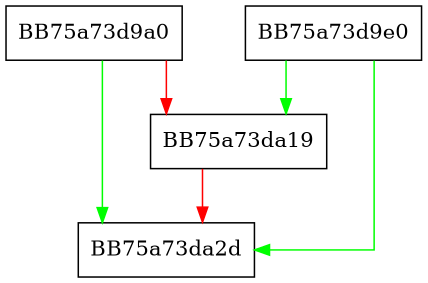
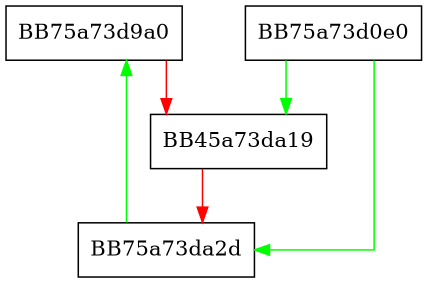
node "BB75a73d9e0": label "BB75a73d9e0" -> "BB75a73d0e0"
edge "BB75a73d9a0" -> "BB75a73da2d": reversed
node "BB75a73da19": label "BB75a73da19" -> "BB45a73da19"
